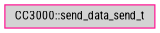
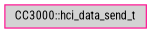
node "CC3000::send_data_send_t": label "CC3000::send_data_send_t" -> "CC3000::hci_data_send_t"
